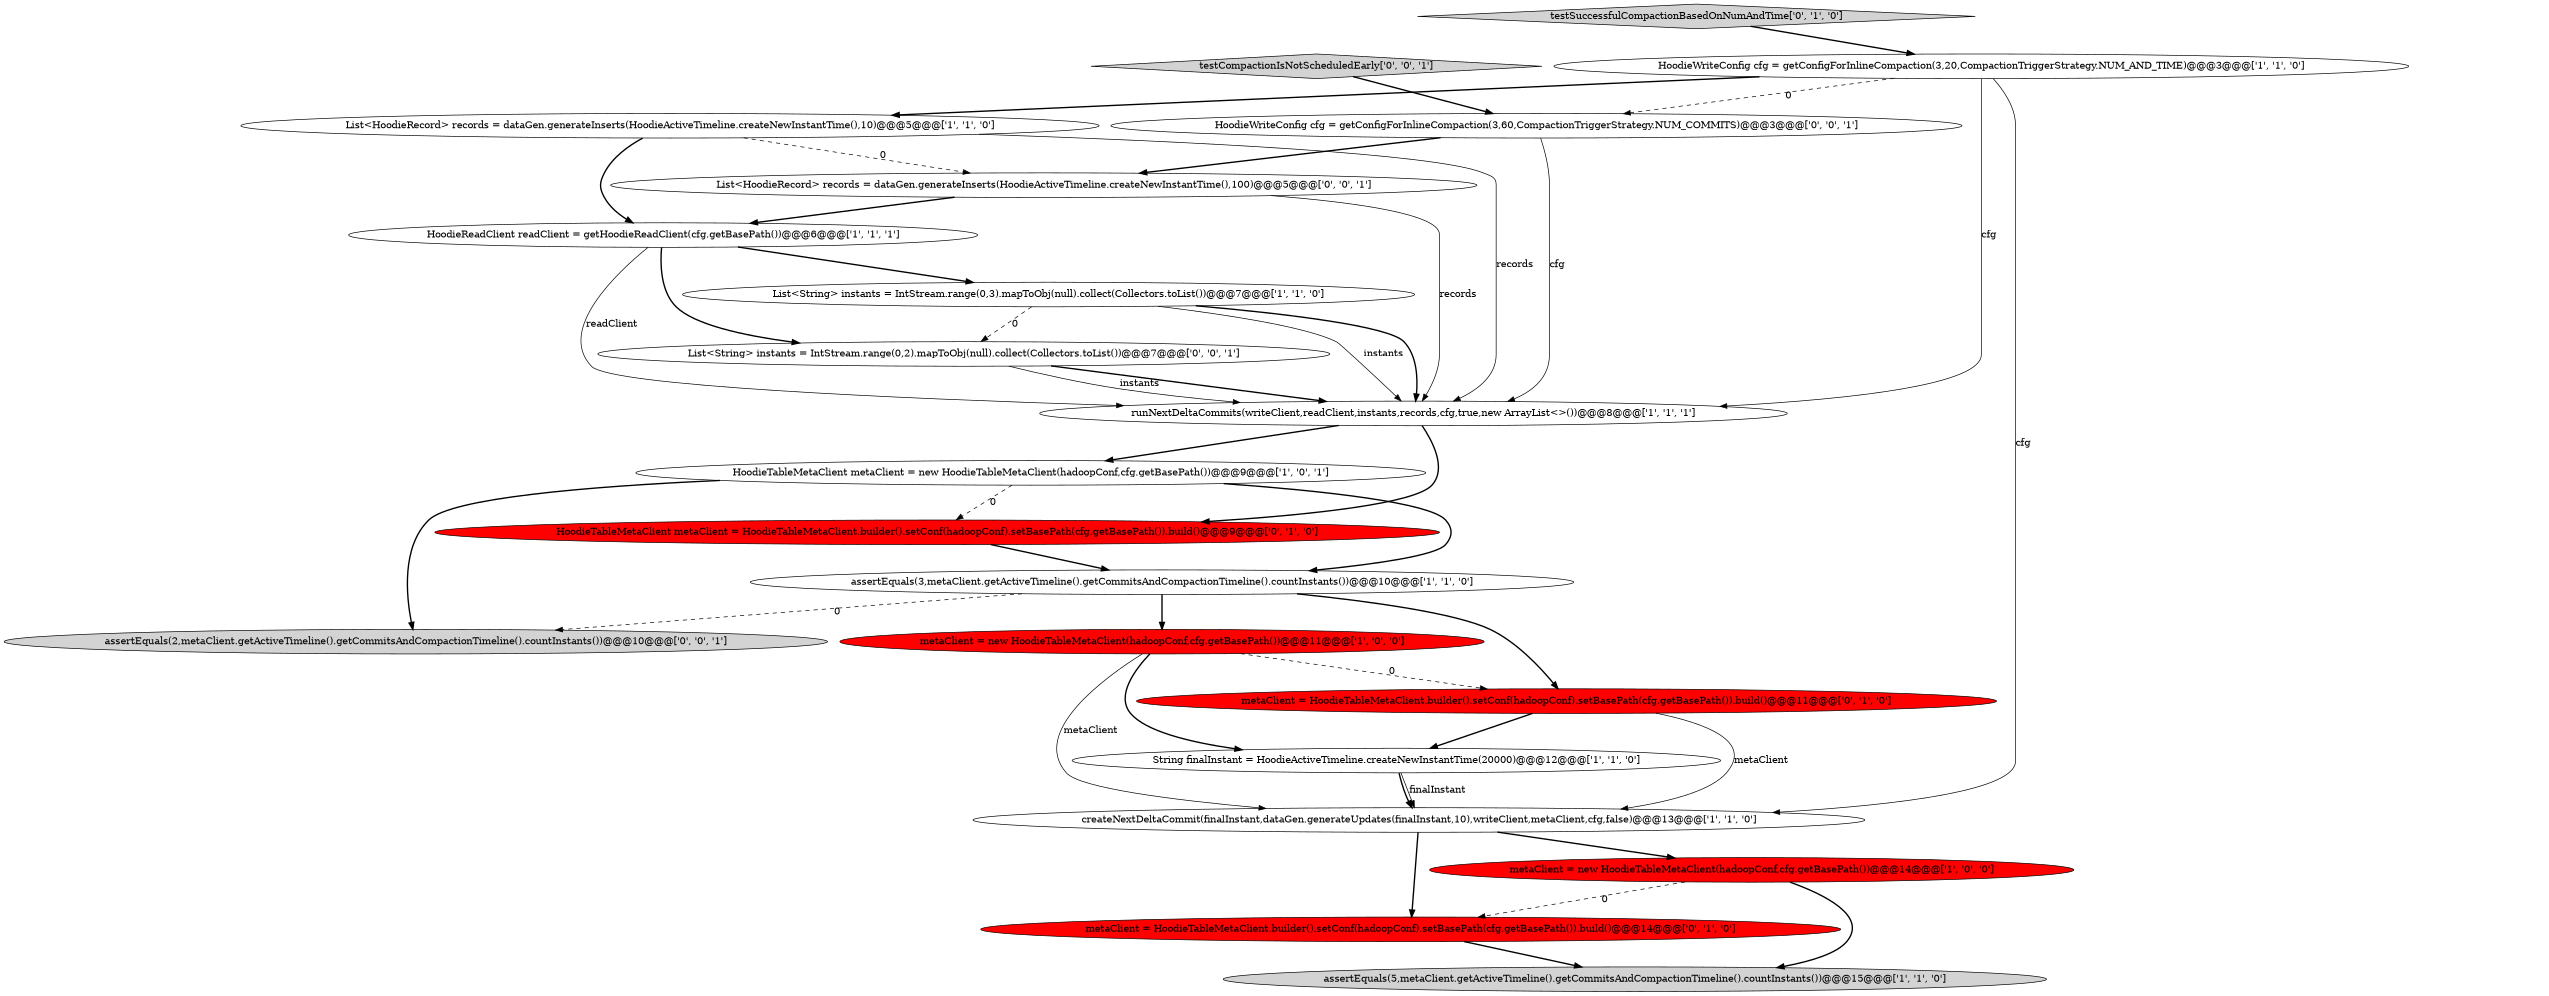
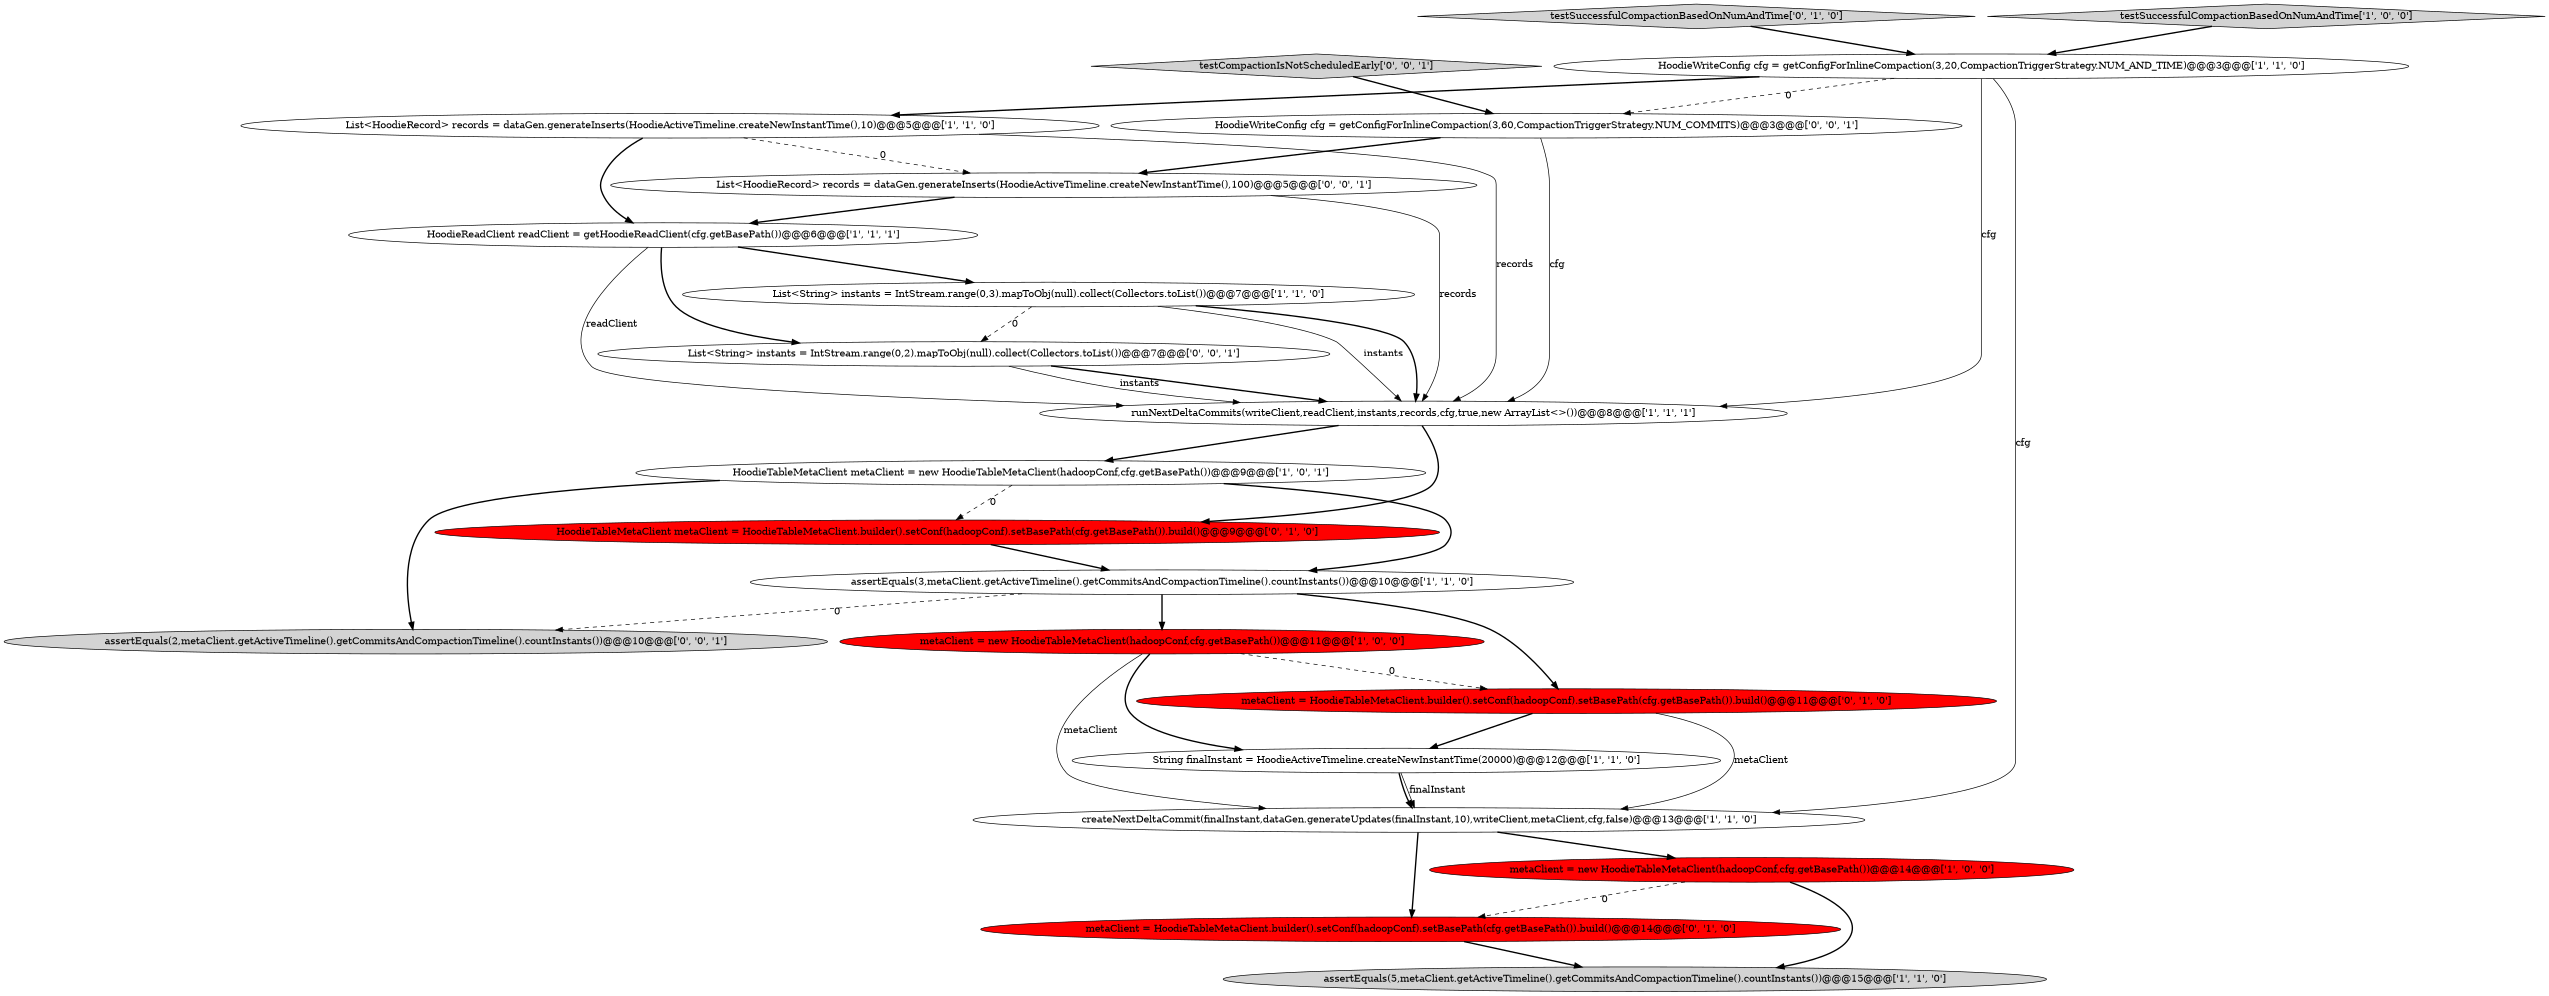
node "testSuccessfulCompactionBasedOnNumAndTime['1', '0', '0']": added
